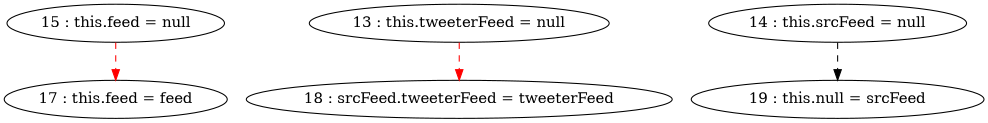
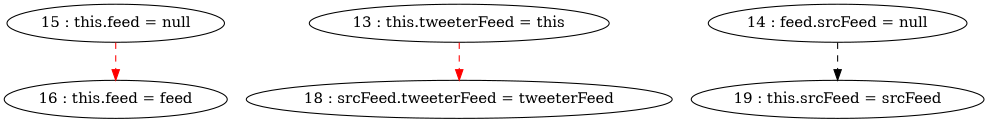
node "13 : this.tweeterFeed = null": label "13 : this.tweeterFeed = null" -> "13 : this.tweeterFeed = this"
node "14 : this.srcFeed = null": label "14 : this.srcFeed = null" -> "14 : feed.srcFeed = null"
node "17 : this.feed = feed": label "17 : this.feed = feed" -> "16 : this.feed = feed"
node "19 : this.null = srcFeed": label "19 : this.null = srcFeed" -> "19 : this.srcFeed = srcFeed"
